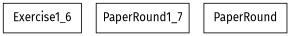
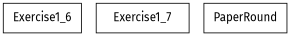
node "PaperRound1_7": label "PaperRound1_7" -> "Exercise1_7"
